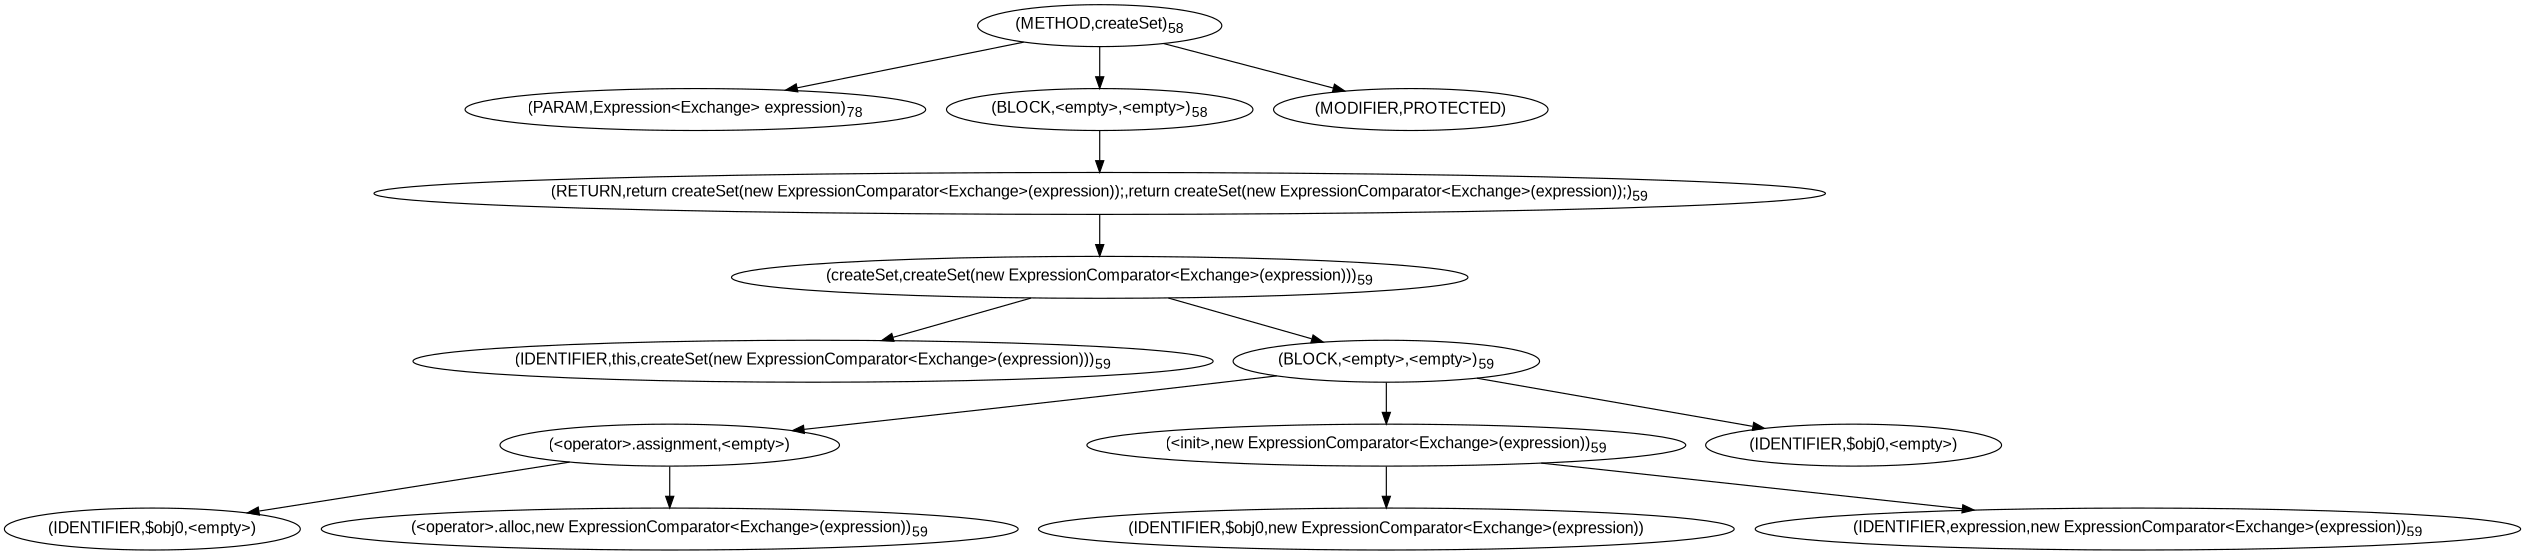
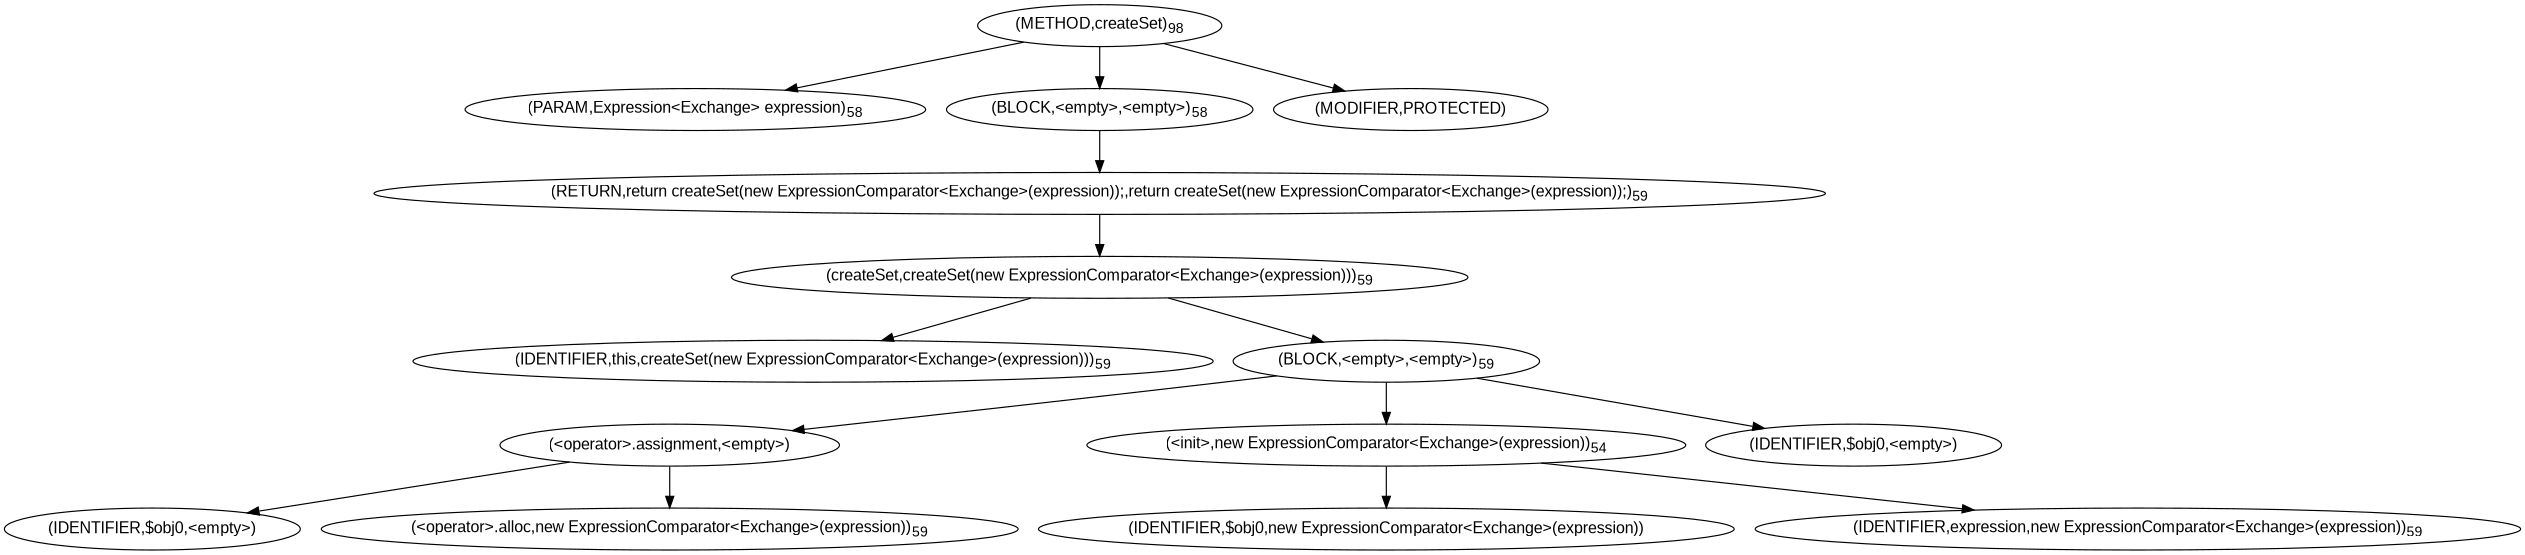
node "(METHOD,createSet)": text "58" -> "98"
node "(PARAM,Expression<Exchange> expression)": text "78" -> "58"
node "(<init>,new ExpressionComparator<Exchange>(expression))": text "59" -> "54"
